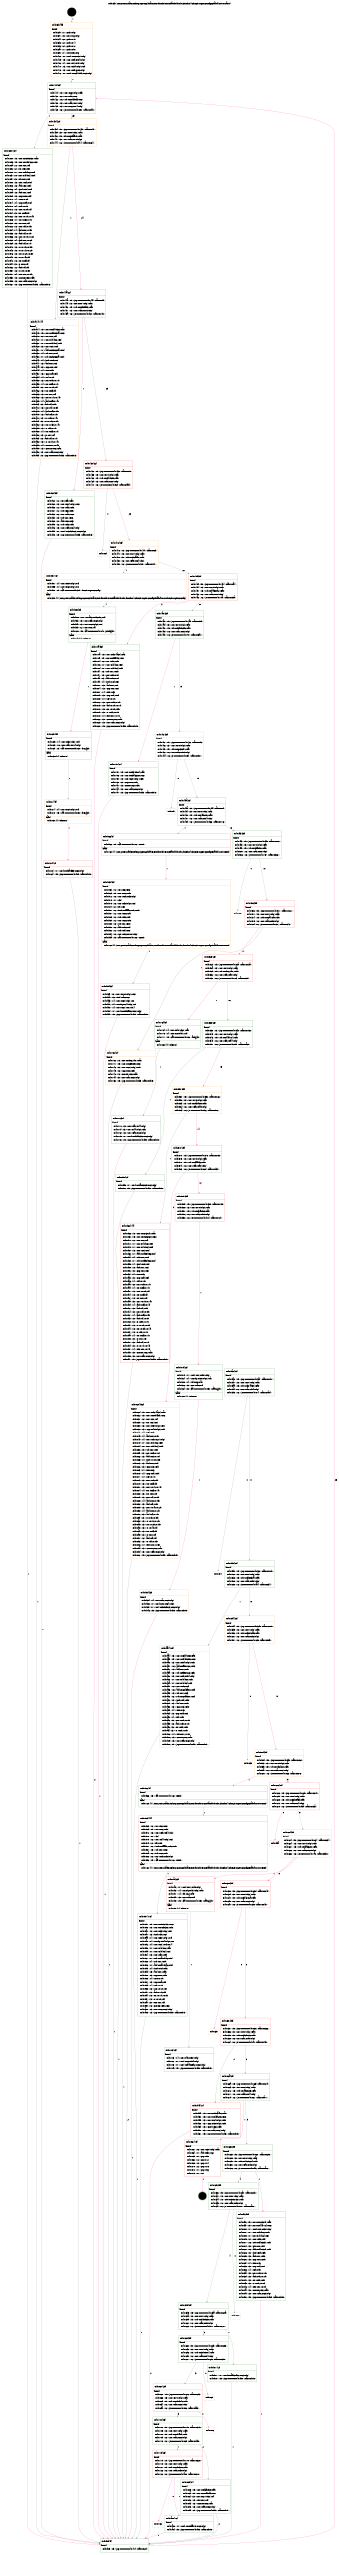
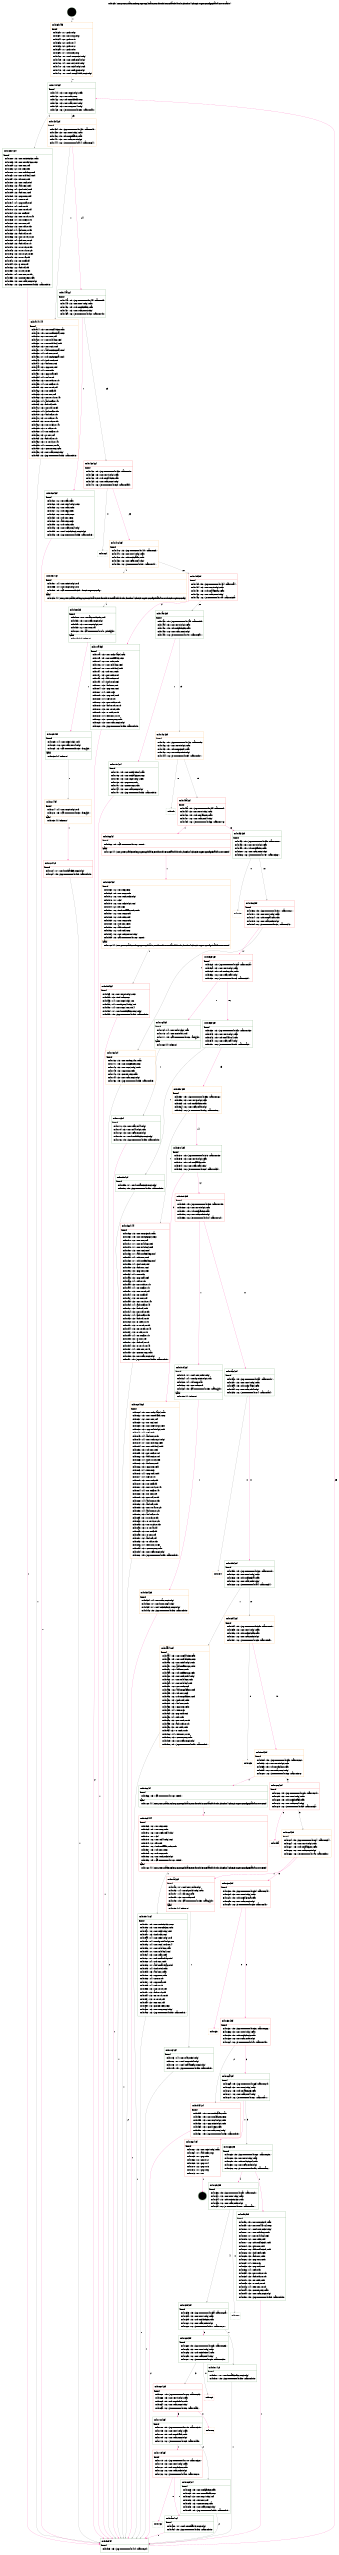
edge "0x401589 [25]" -> "0x4015a2 [25]": added, label "11"
edge "0x4017c3 [23]" -> "0x401f05 [5]": added, label "1"
